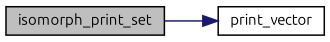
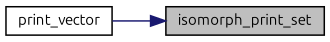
edge "isomorph_print_set" -> "print_vector": reversed
